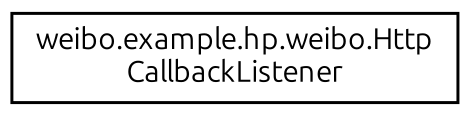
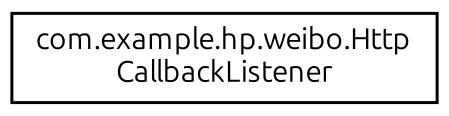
node "weibo.example.hp.weibo.Http CallbackListener": label "weibo.example.hp.weibo.Http CallbackListener" -> "com.example.hp.weibo.Http CallbackListener"
